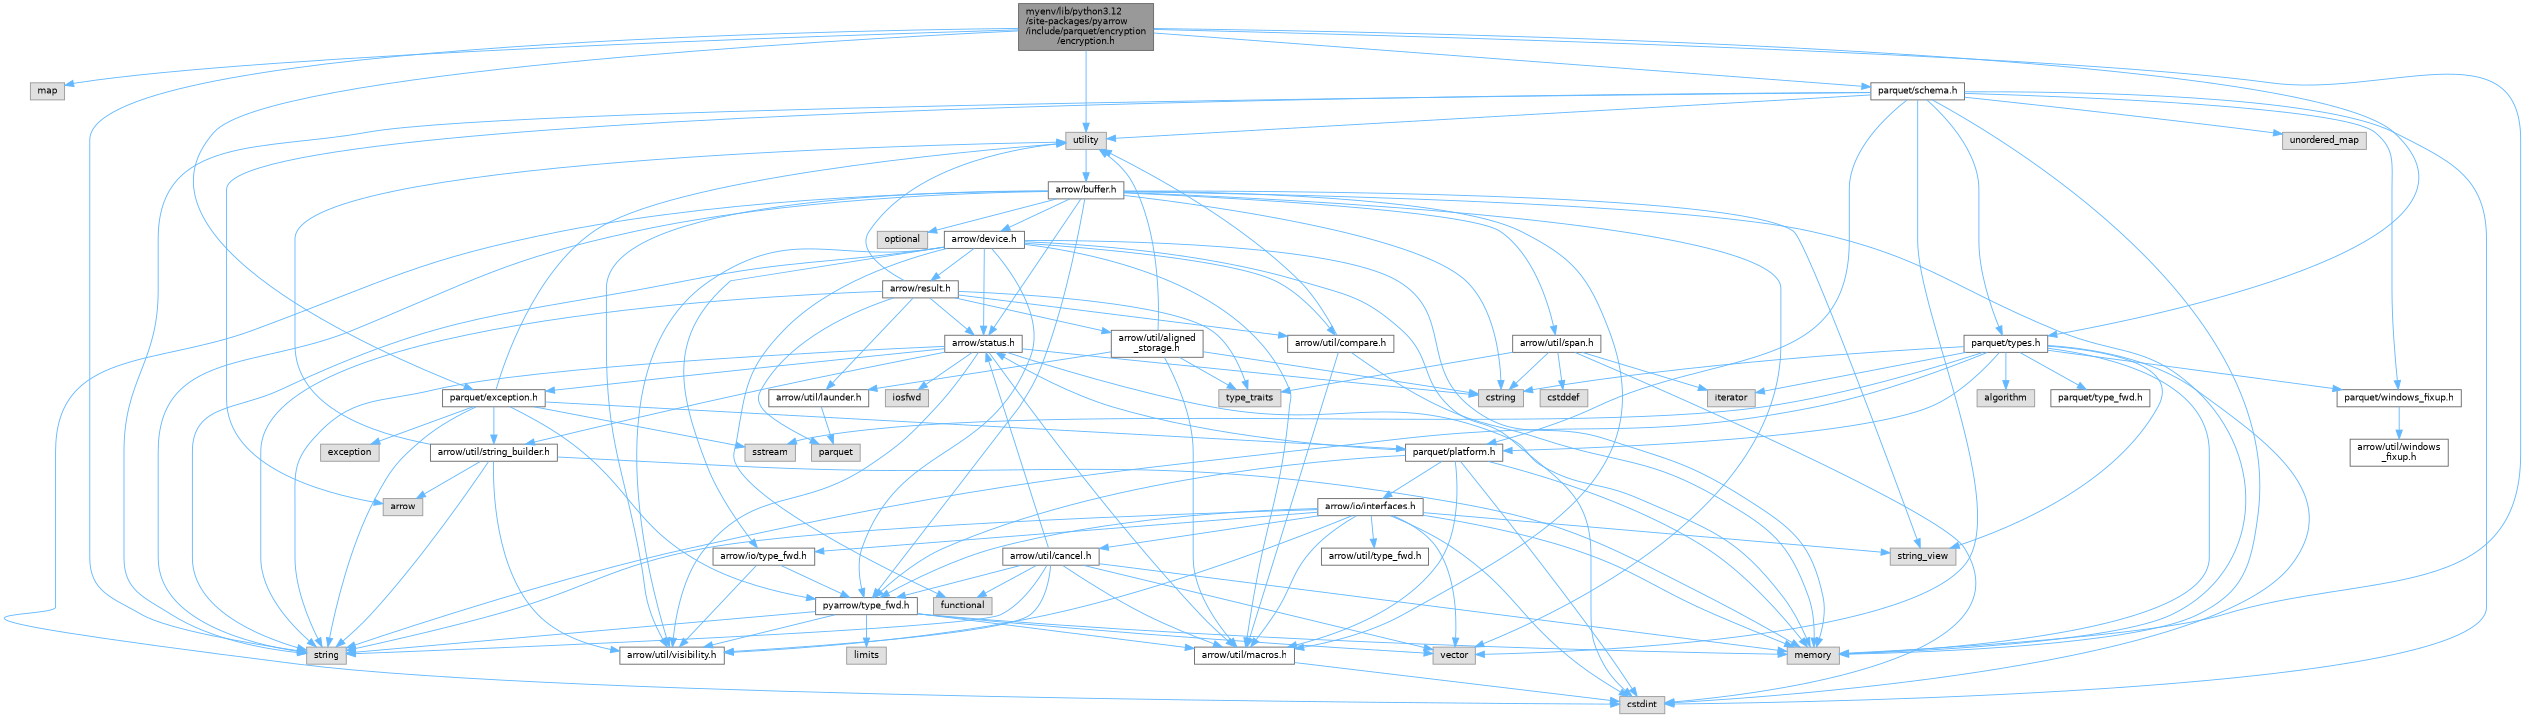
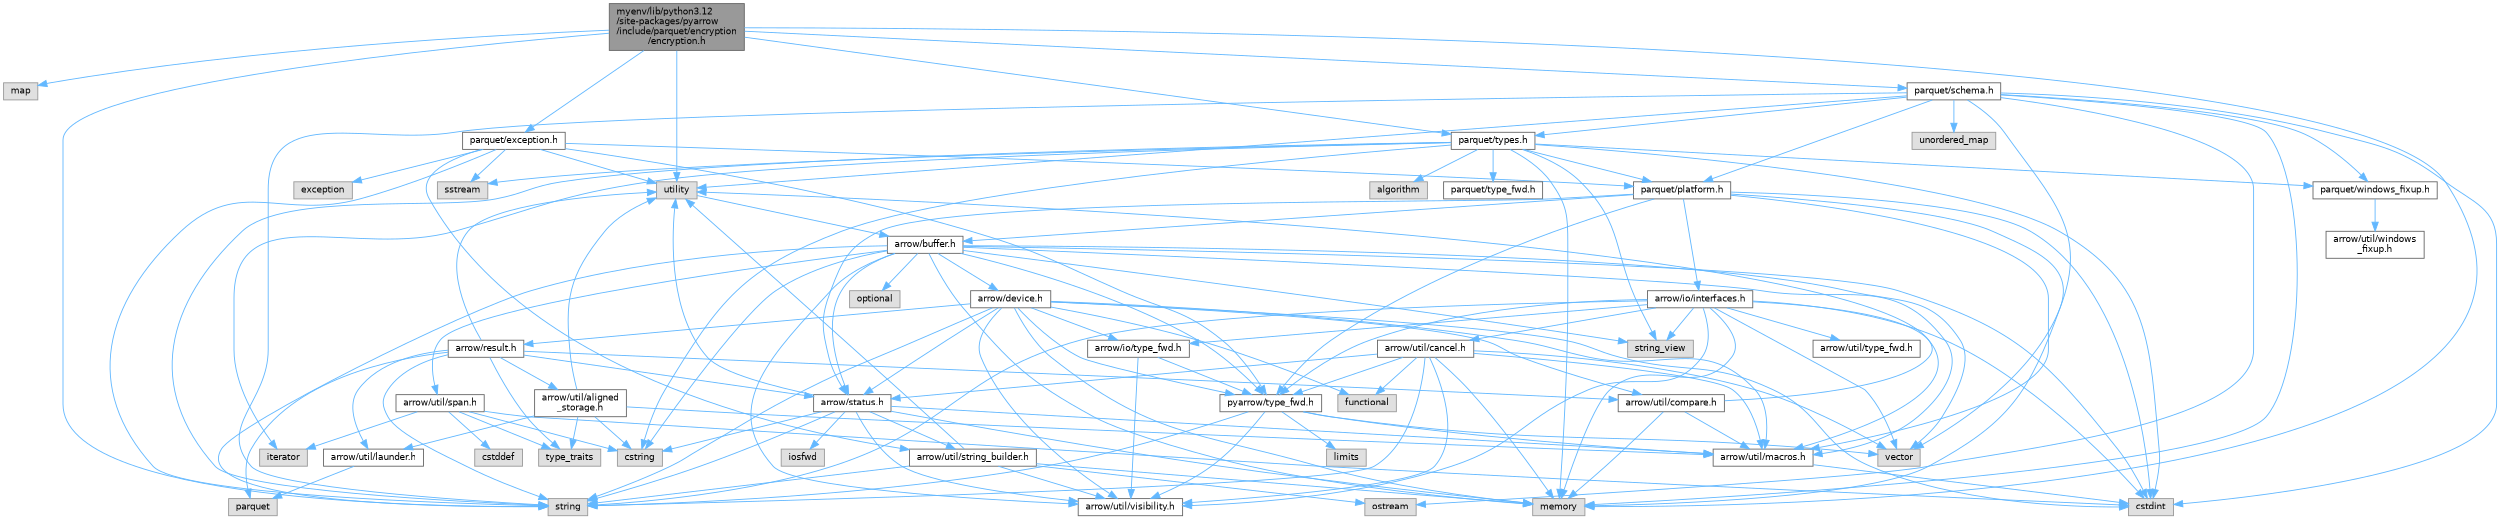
edge "parquet/platform.h" -> "arrow/buffer.h": added
edge "arrow/status.h" -> "parquet/exception.h": now "arrow/status.h" -> "utility"
node "arrow": label "arrow" -> "ostream"
edge "pyarrow/type_fwd.h" -> "memory": removed
